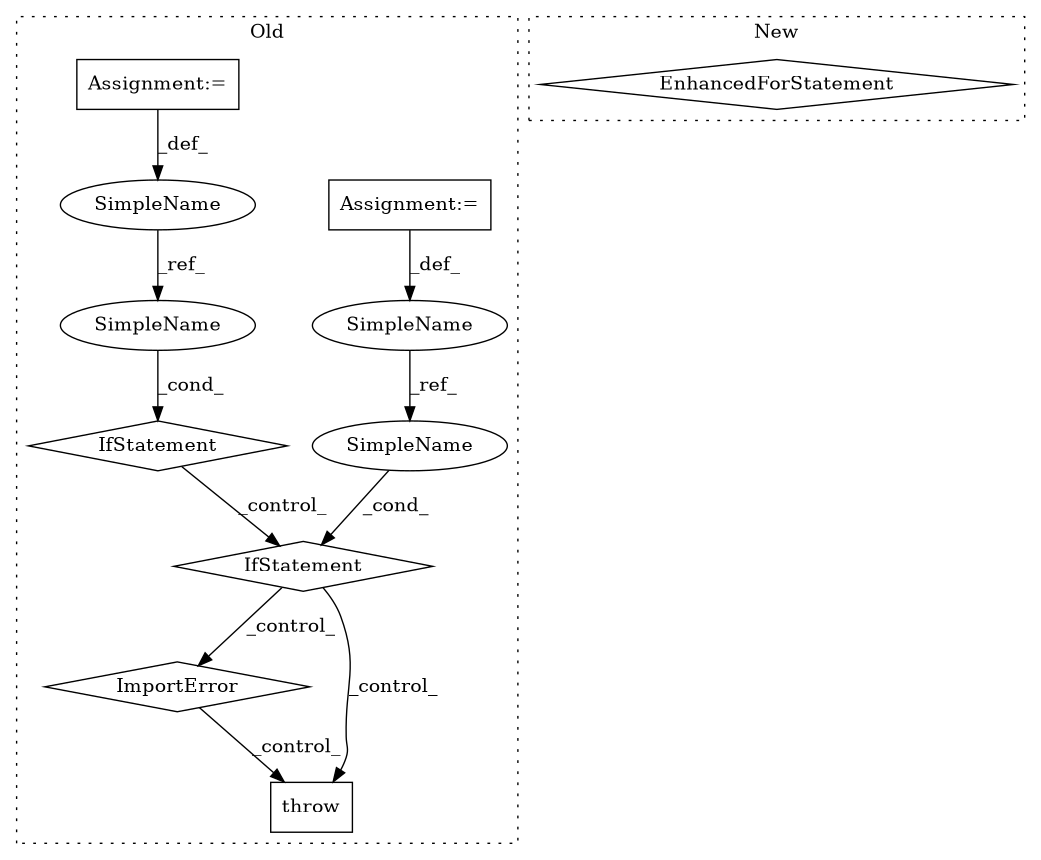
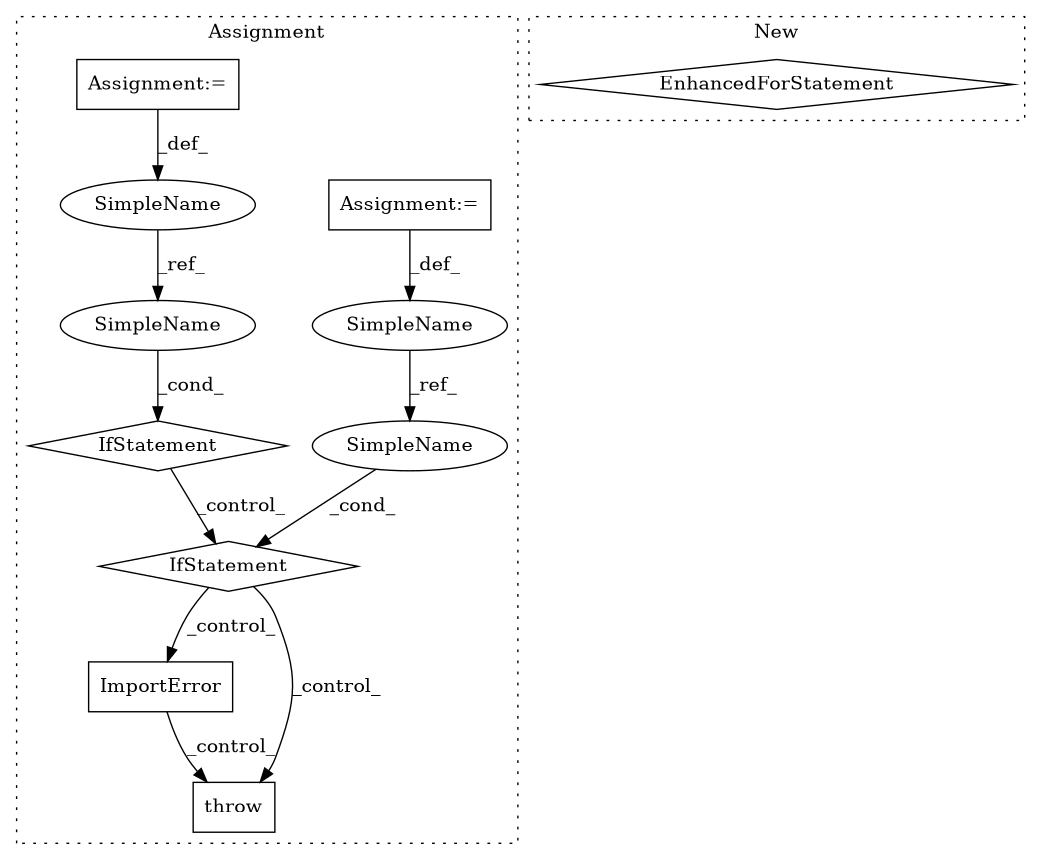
cluster "Old": label "Old" -> "Assignment"
node "ImportError": shape diamond -> box
